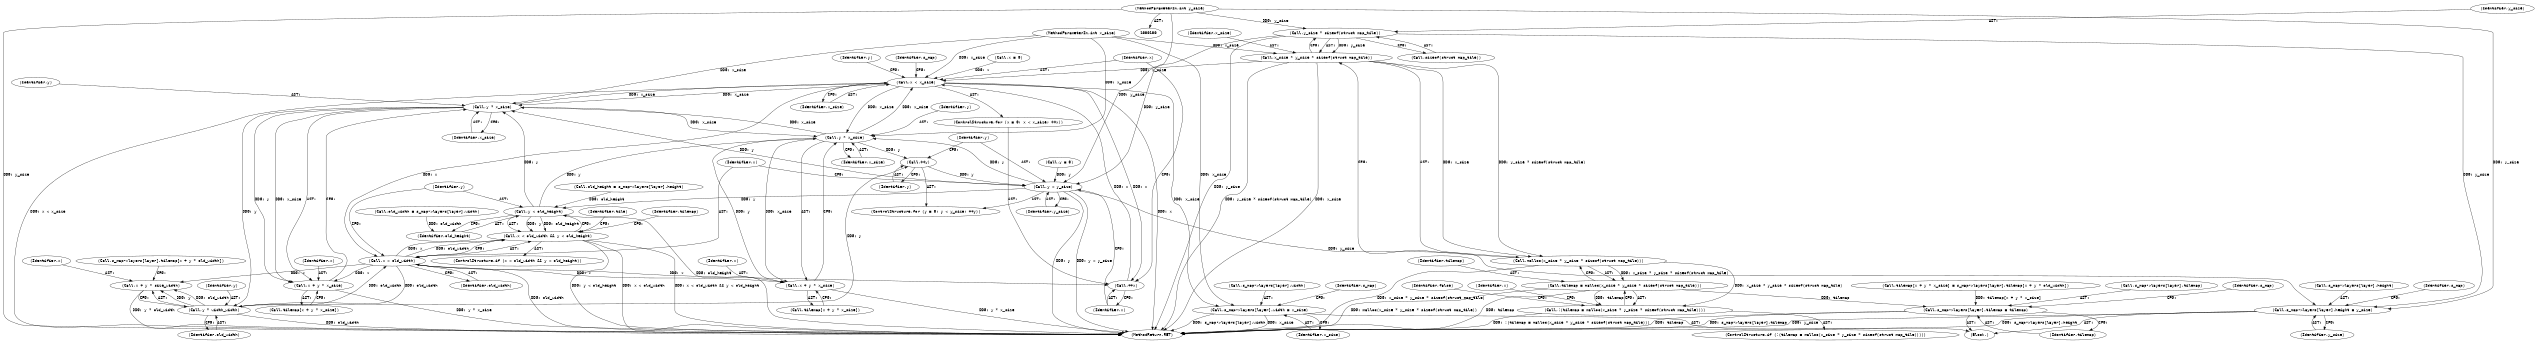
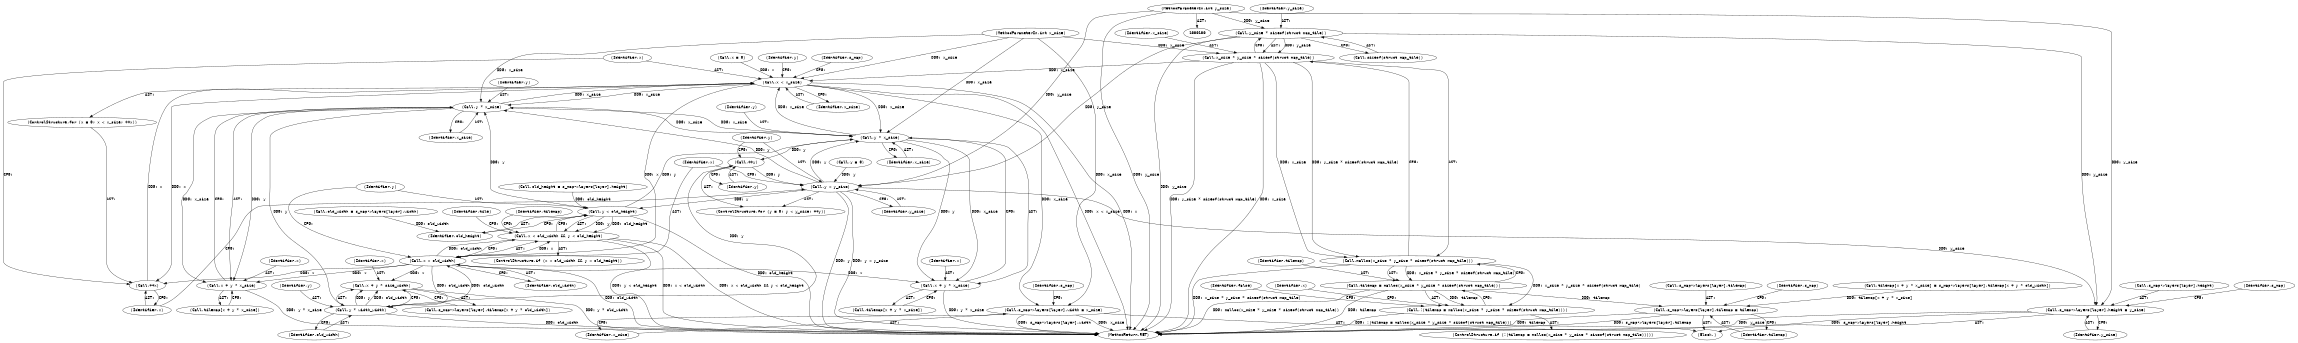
node "(Call,s_map->layers[layer].width)": removed
edge "(Call,x + y * size_width)" -> "(Call,s_map->layers[layer].tilemap[x + y * old_width])": added, label "AST:"
